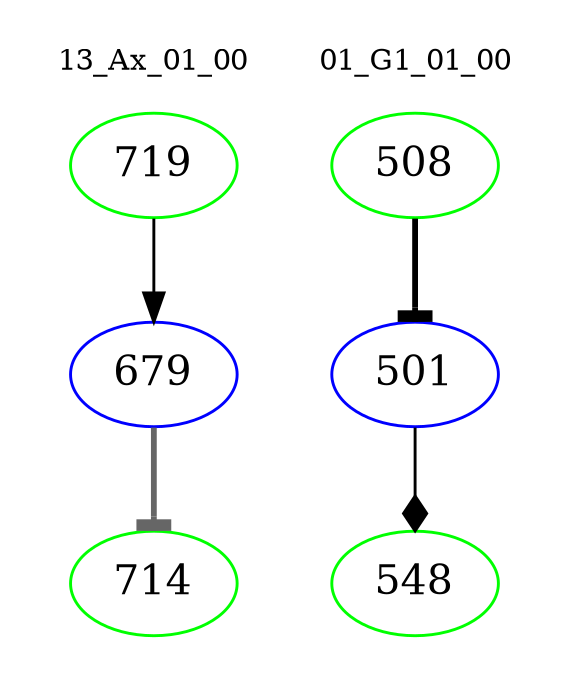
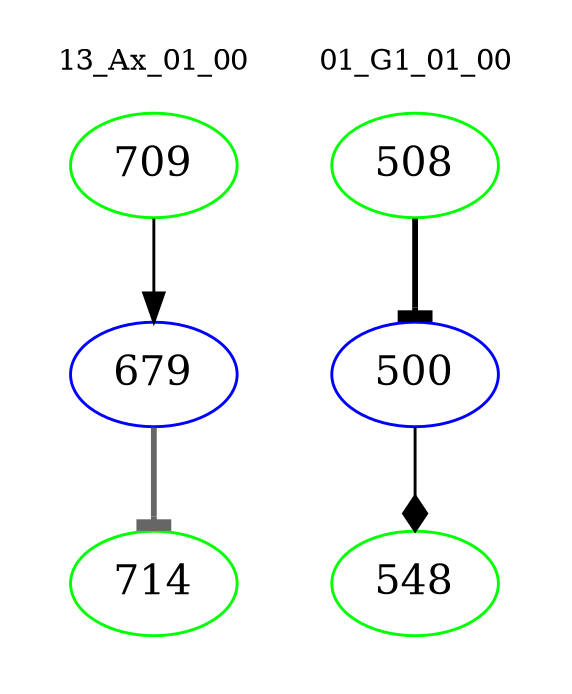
node "719": label "719" -> "709"
node "501": label "501" -> "500"
